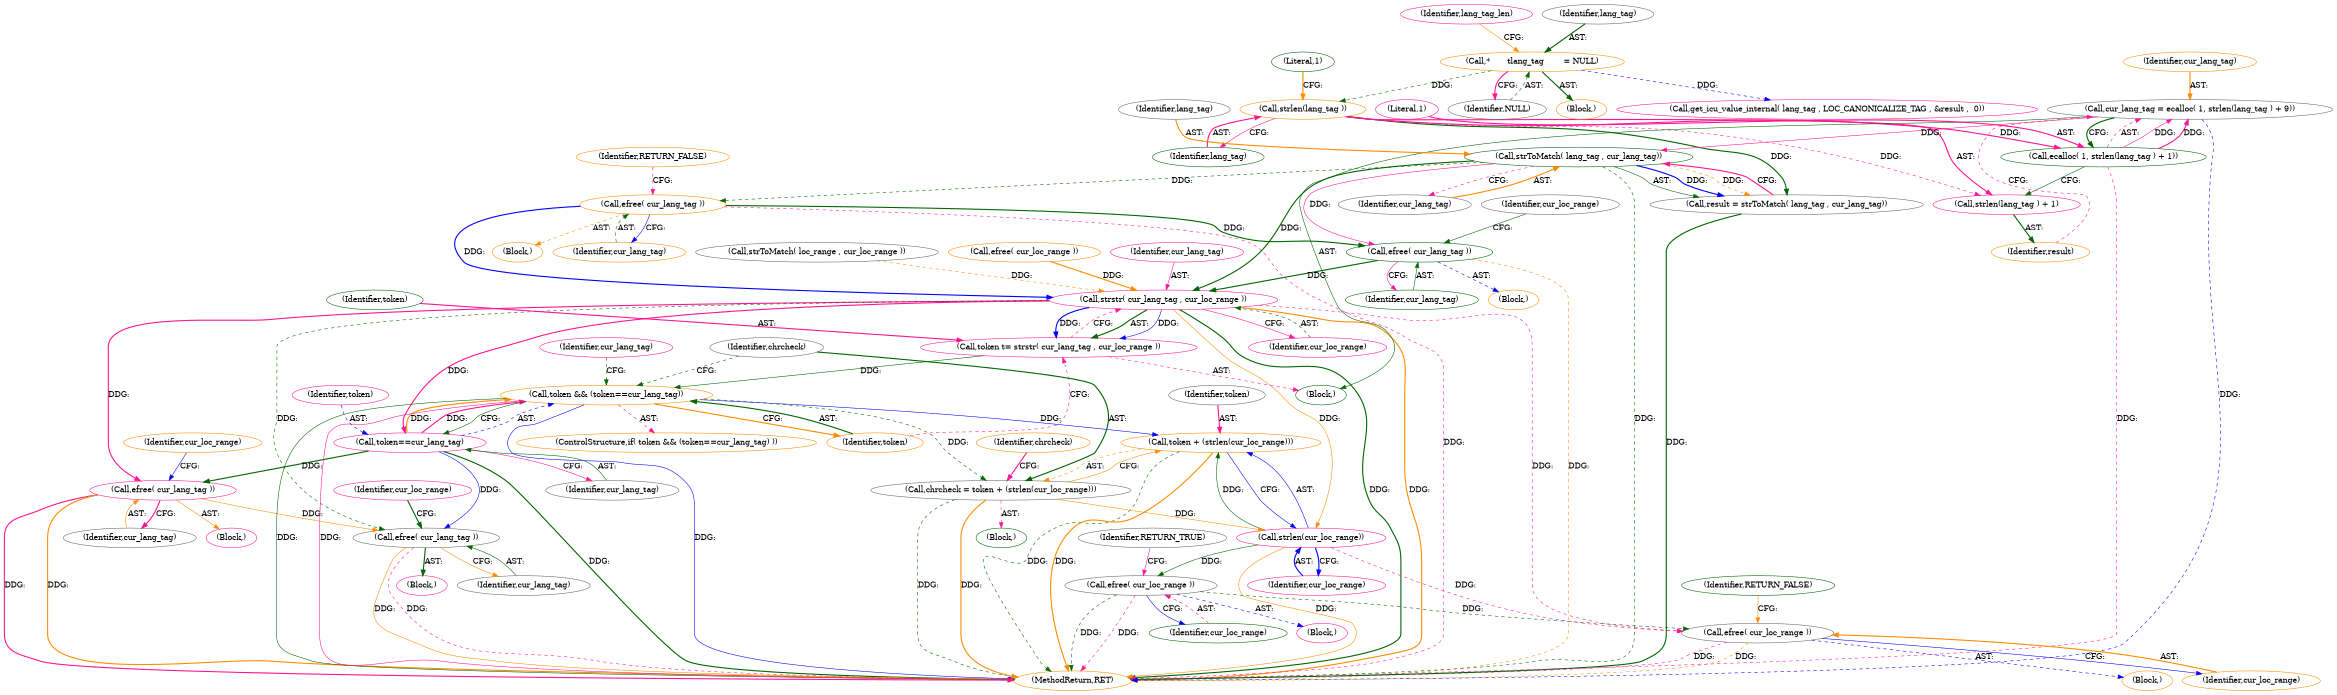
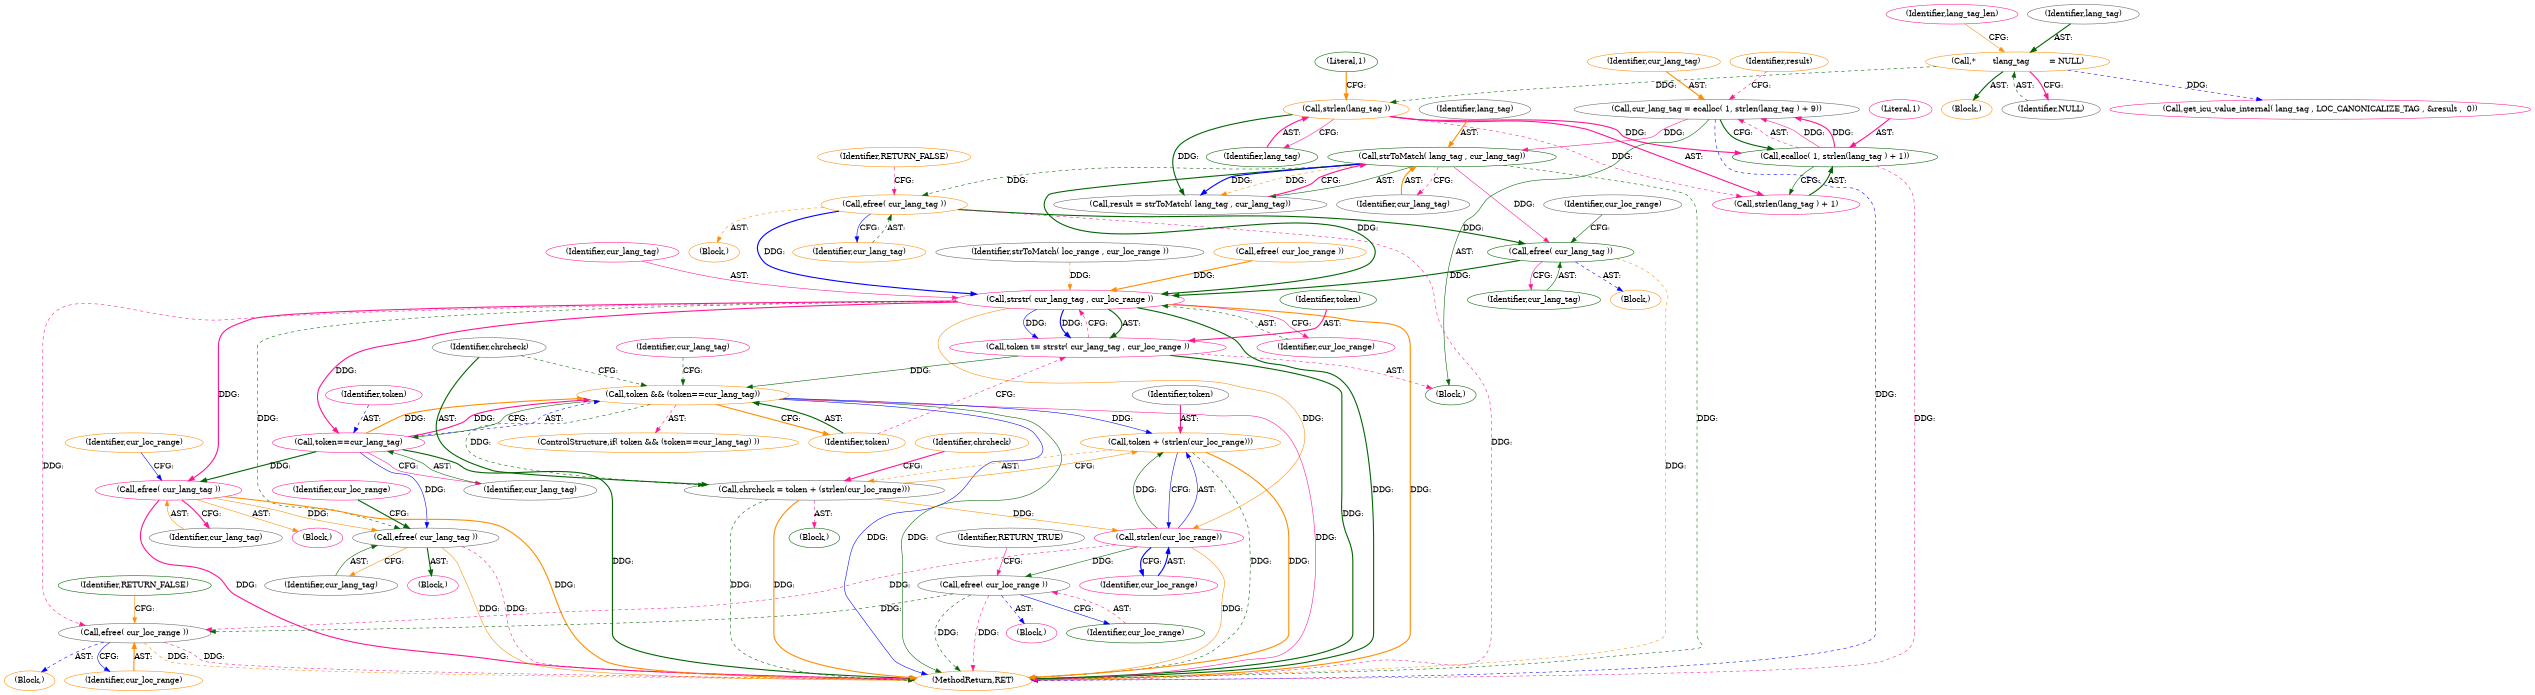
edge "(Call,strlen(lang_tag ) + 1)" -> "(Identifier,result)": now "(Call,strlen(lang_tag ) + 1)" -> "(Call,ecalloc( 1, strlen(lang_tag ) + 1))"
node "(Call,strToMatch( loc_range , cur_loc_range ))": label "(Call,strToMatch( loc_range , cur_loc_range ))" -> "(Identifier,strToMatch( loc_range , cur_loc_range ))"
edge "(Call,result = strToMatch( lang_tag , cur_lang_tag))" -> "(MethodReturn,RET)": now "(Call,token t= strstr( cur_lang_tag , cur_loc_range ))" -> "(MethodReturn,RET)"
